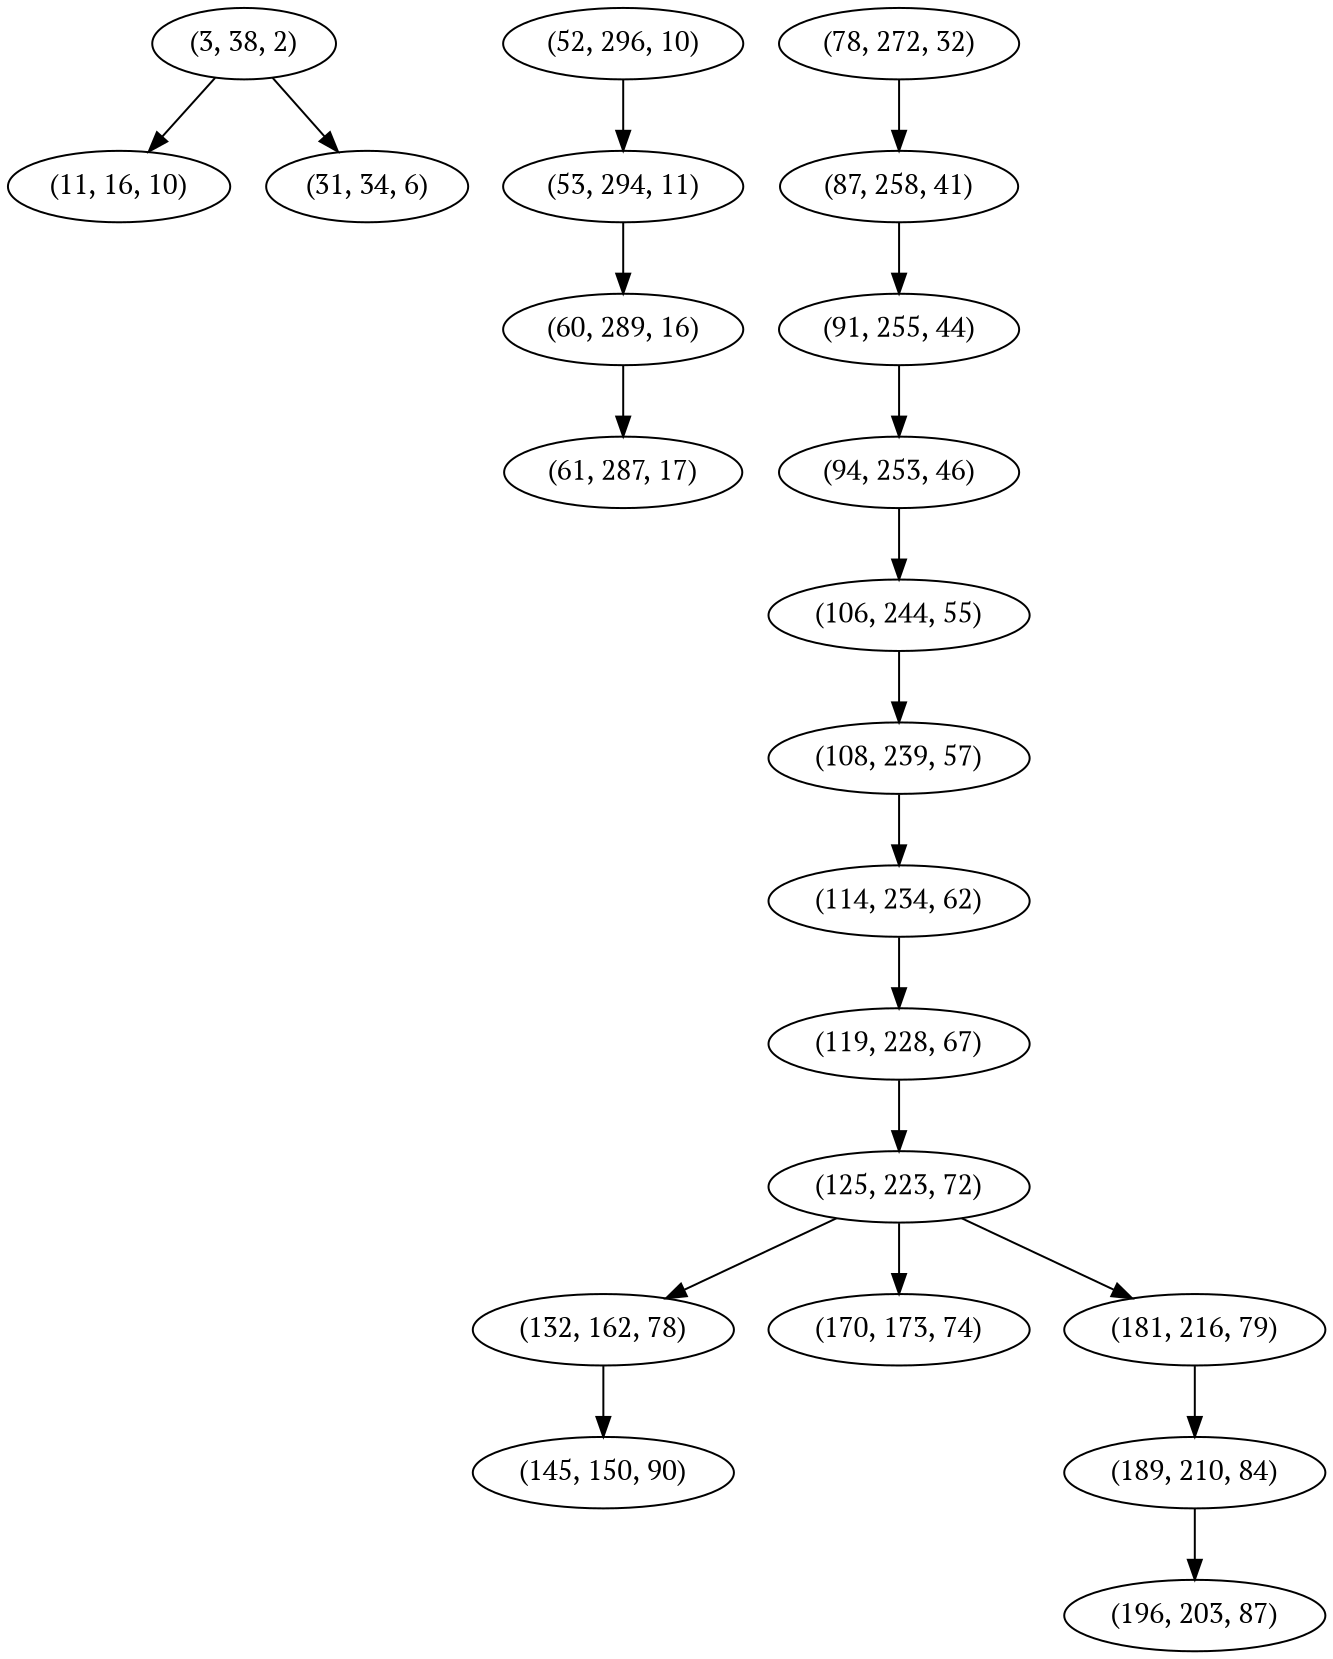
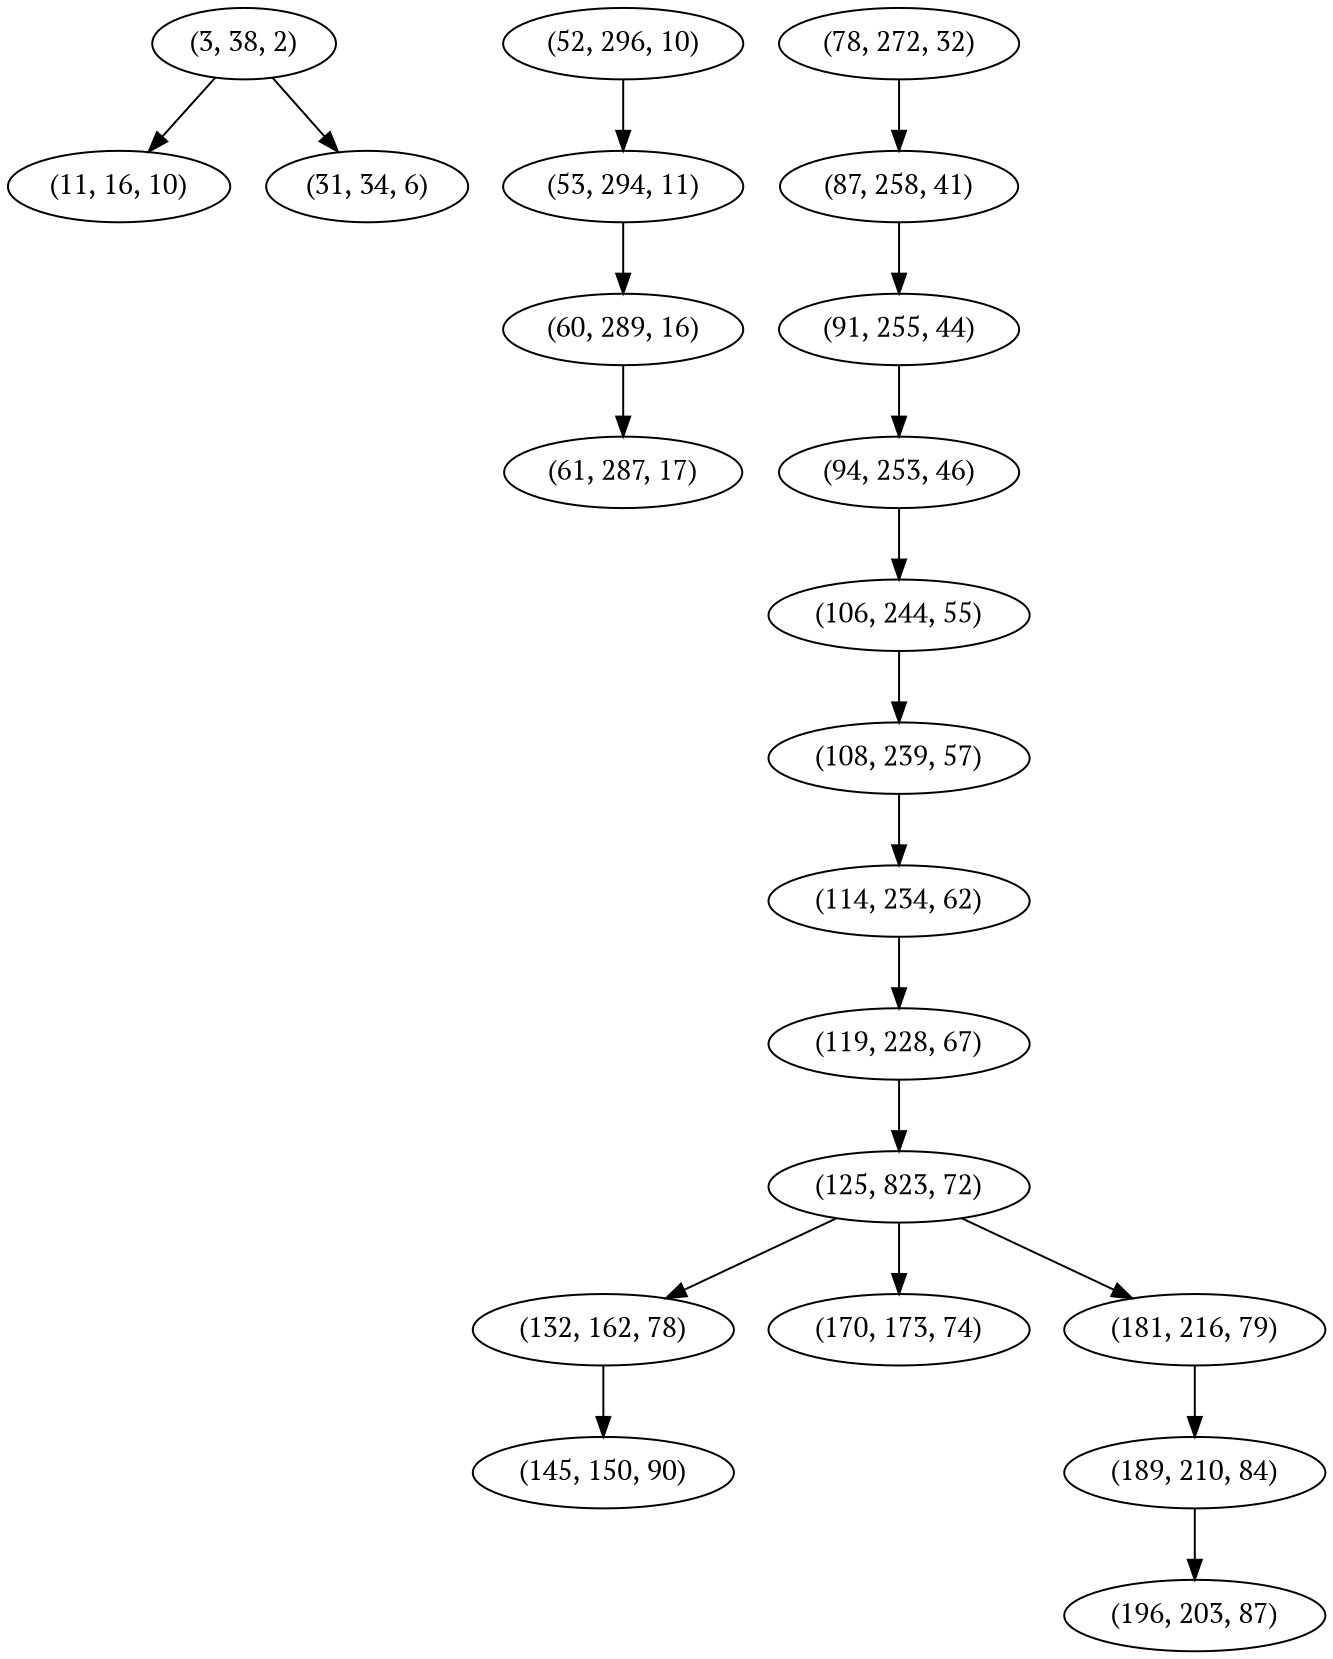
node "(125, 223, 72)": label "(125, 223, 72)" -> "(125, 823, 72)"
